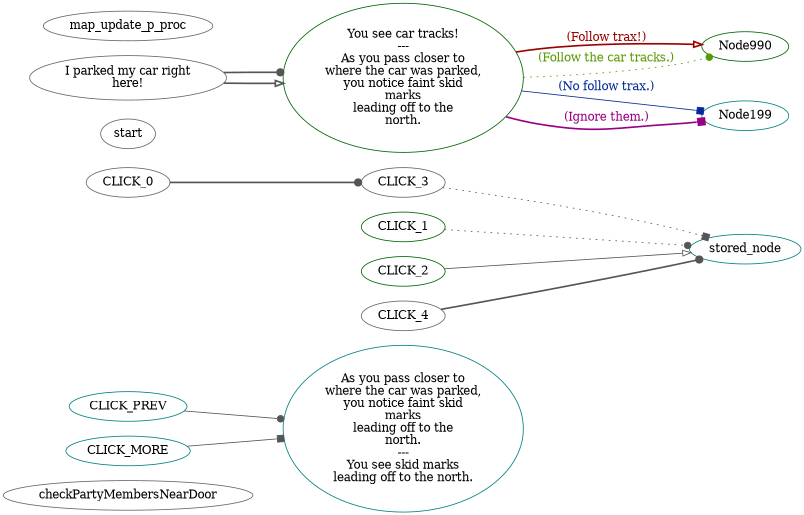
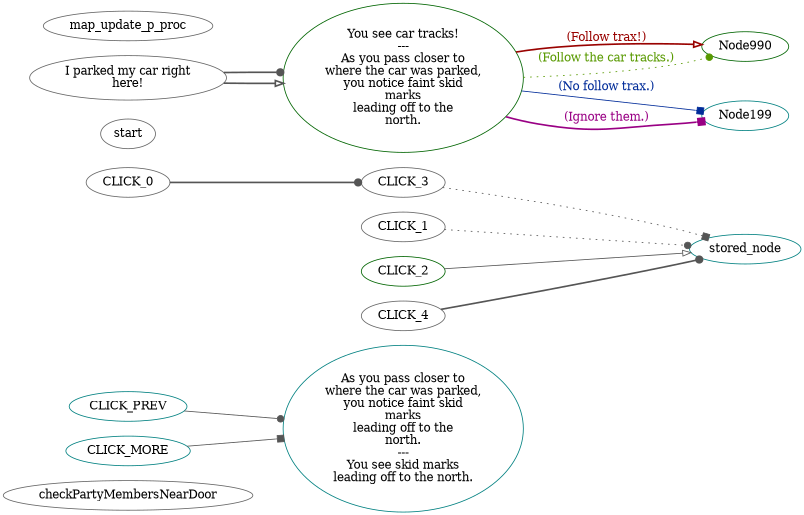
node "CLICK_1": color darkgreen -> gray40
